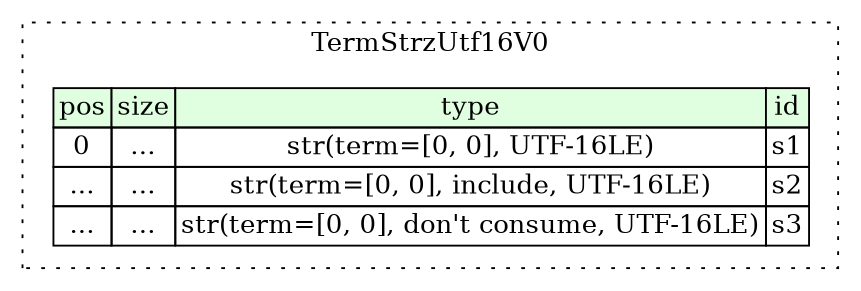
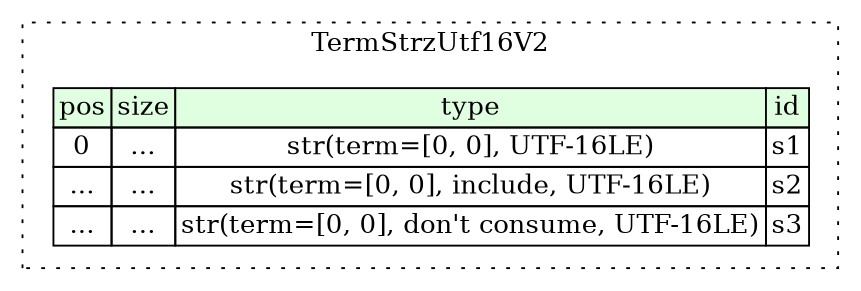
cluster "TermStrzUtf16V0": label "TermStrzUtf16V0" -> "TermStrzUtf16V2"
